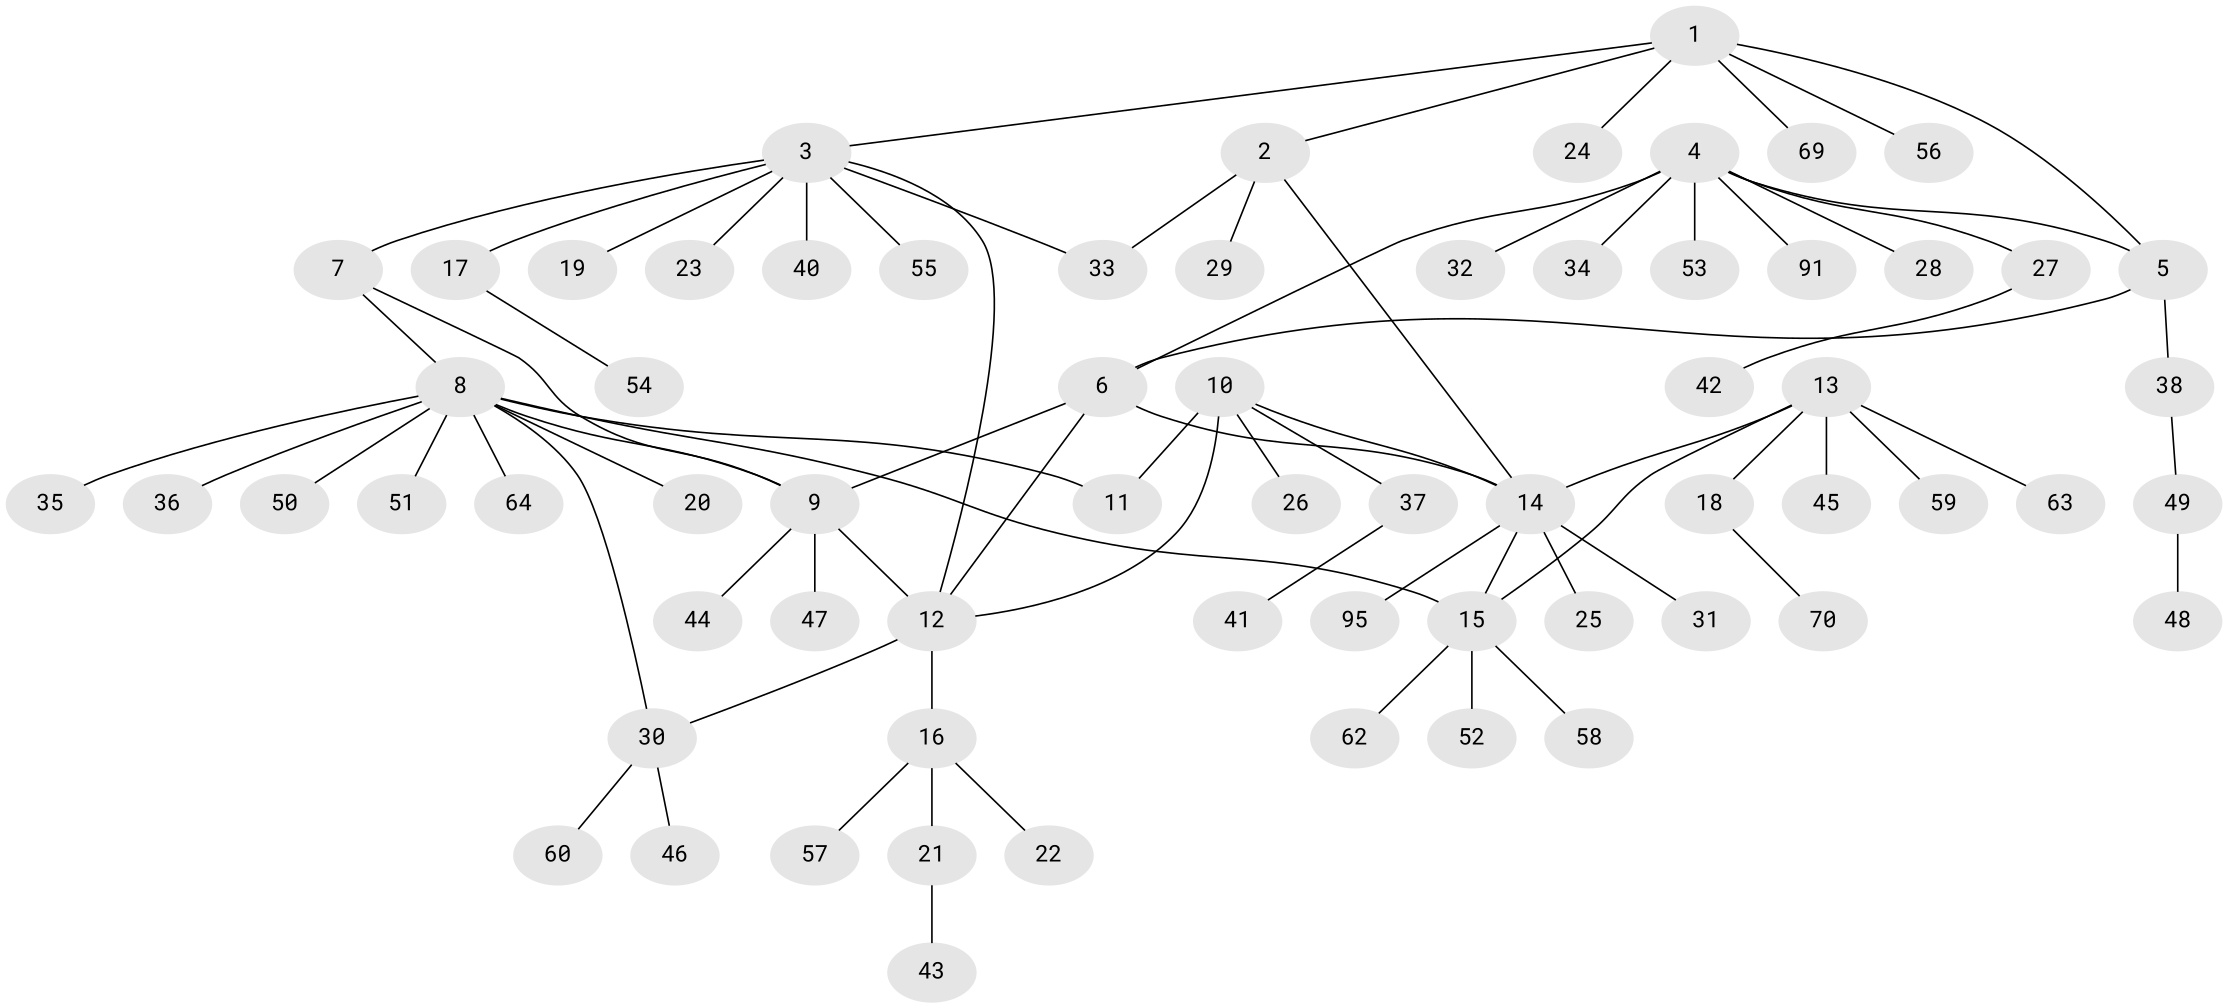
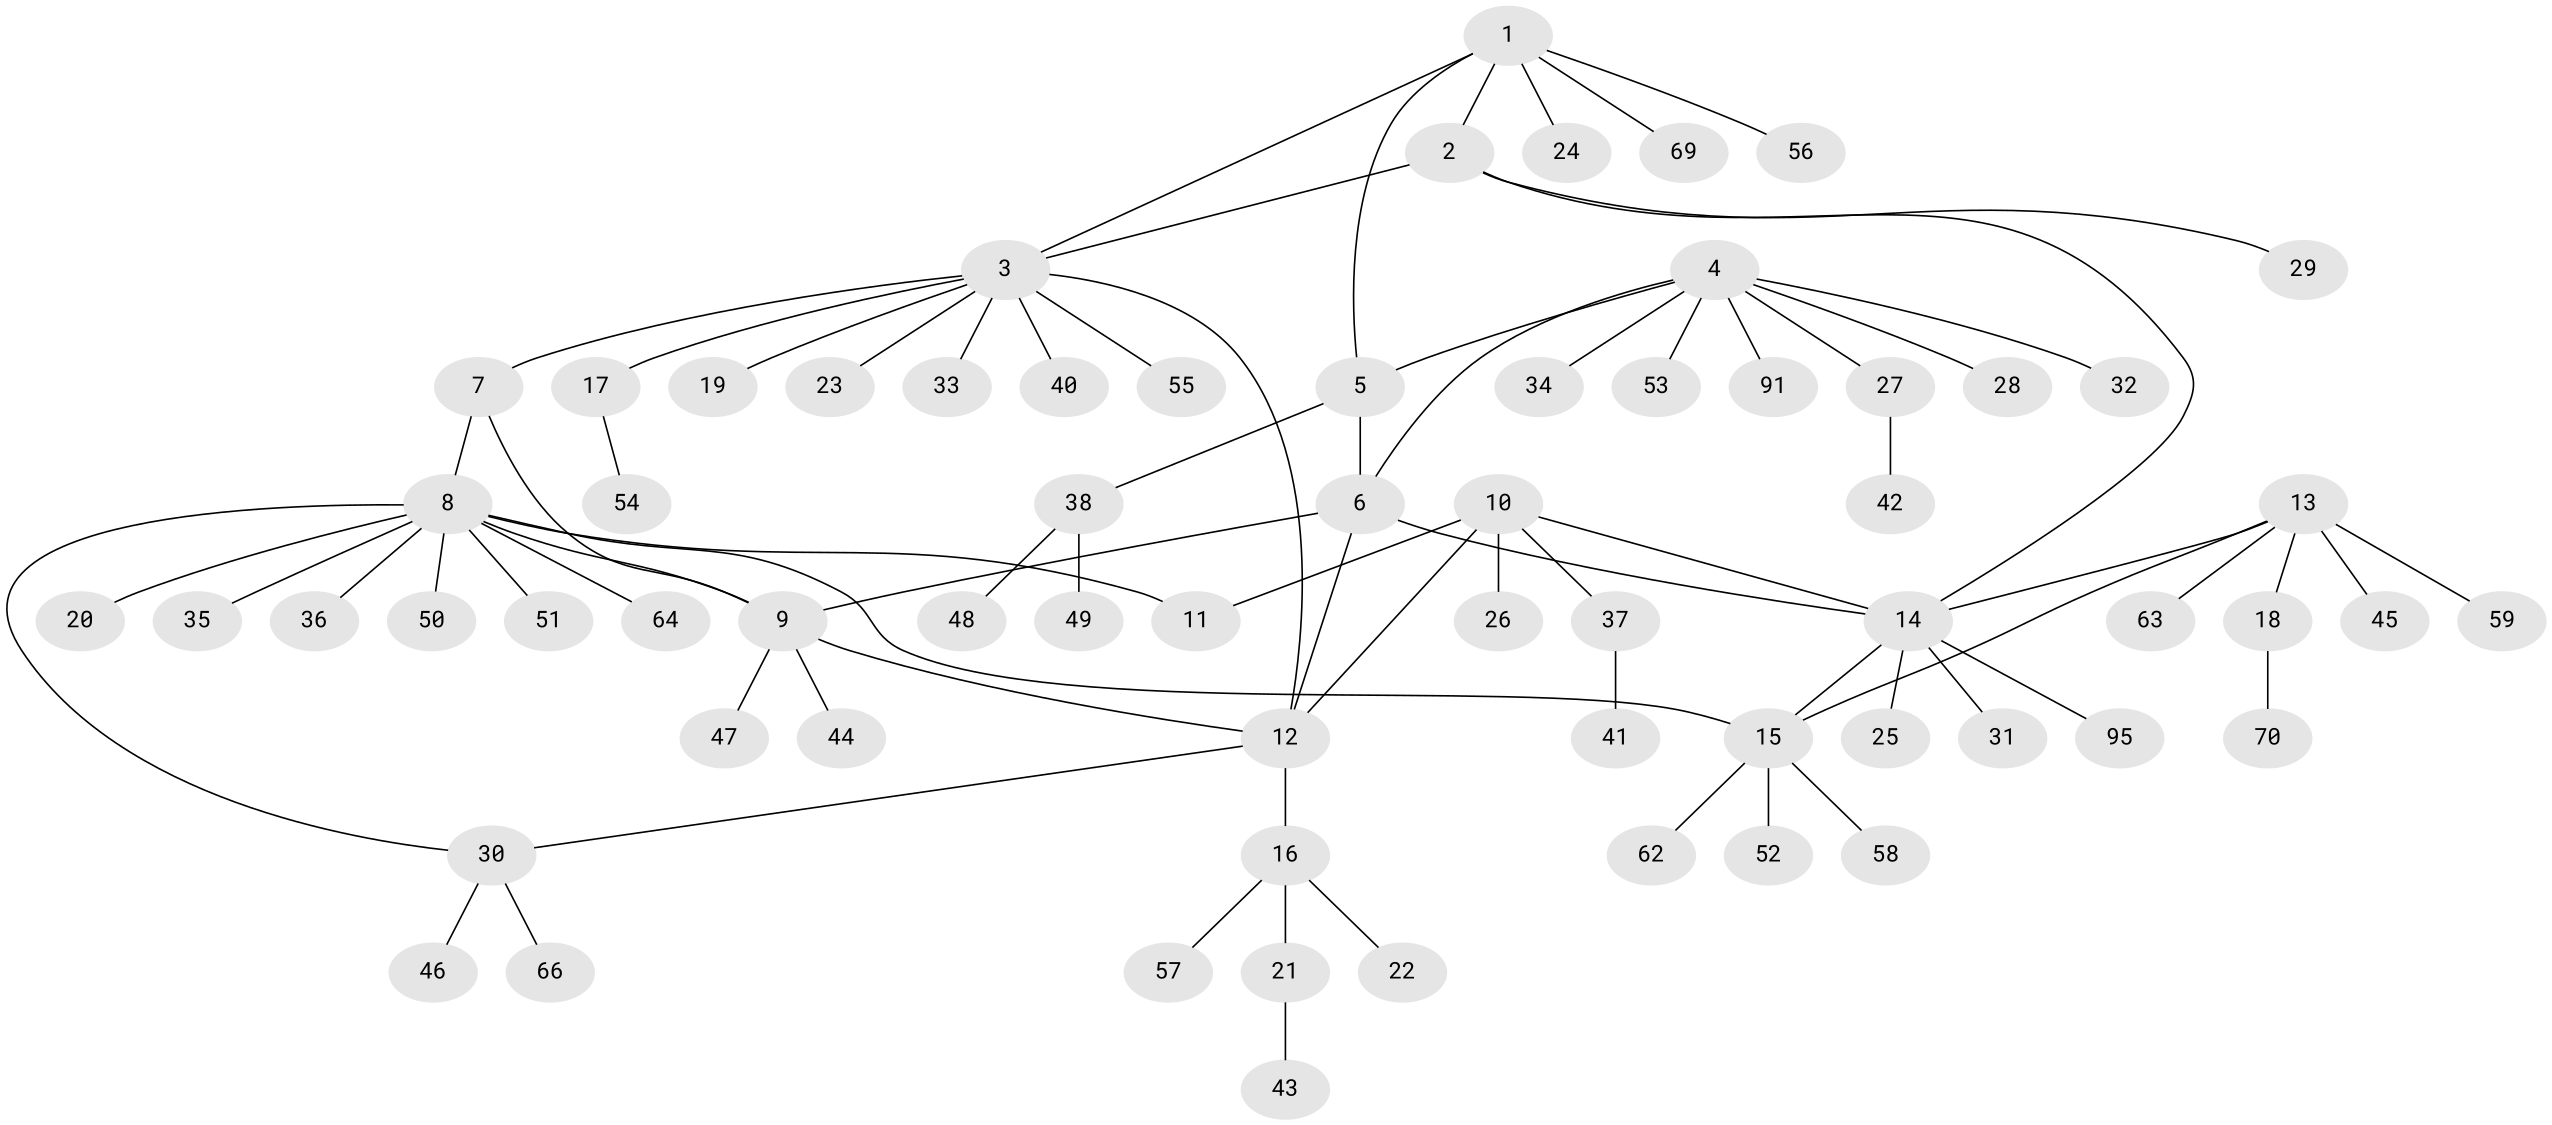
edge "2" -- "33": now "2" -- "3"
edge "49" -- "48": now "38" -- "48"
node "60": label "60" -> "66"
